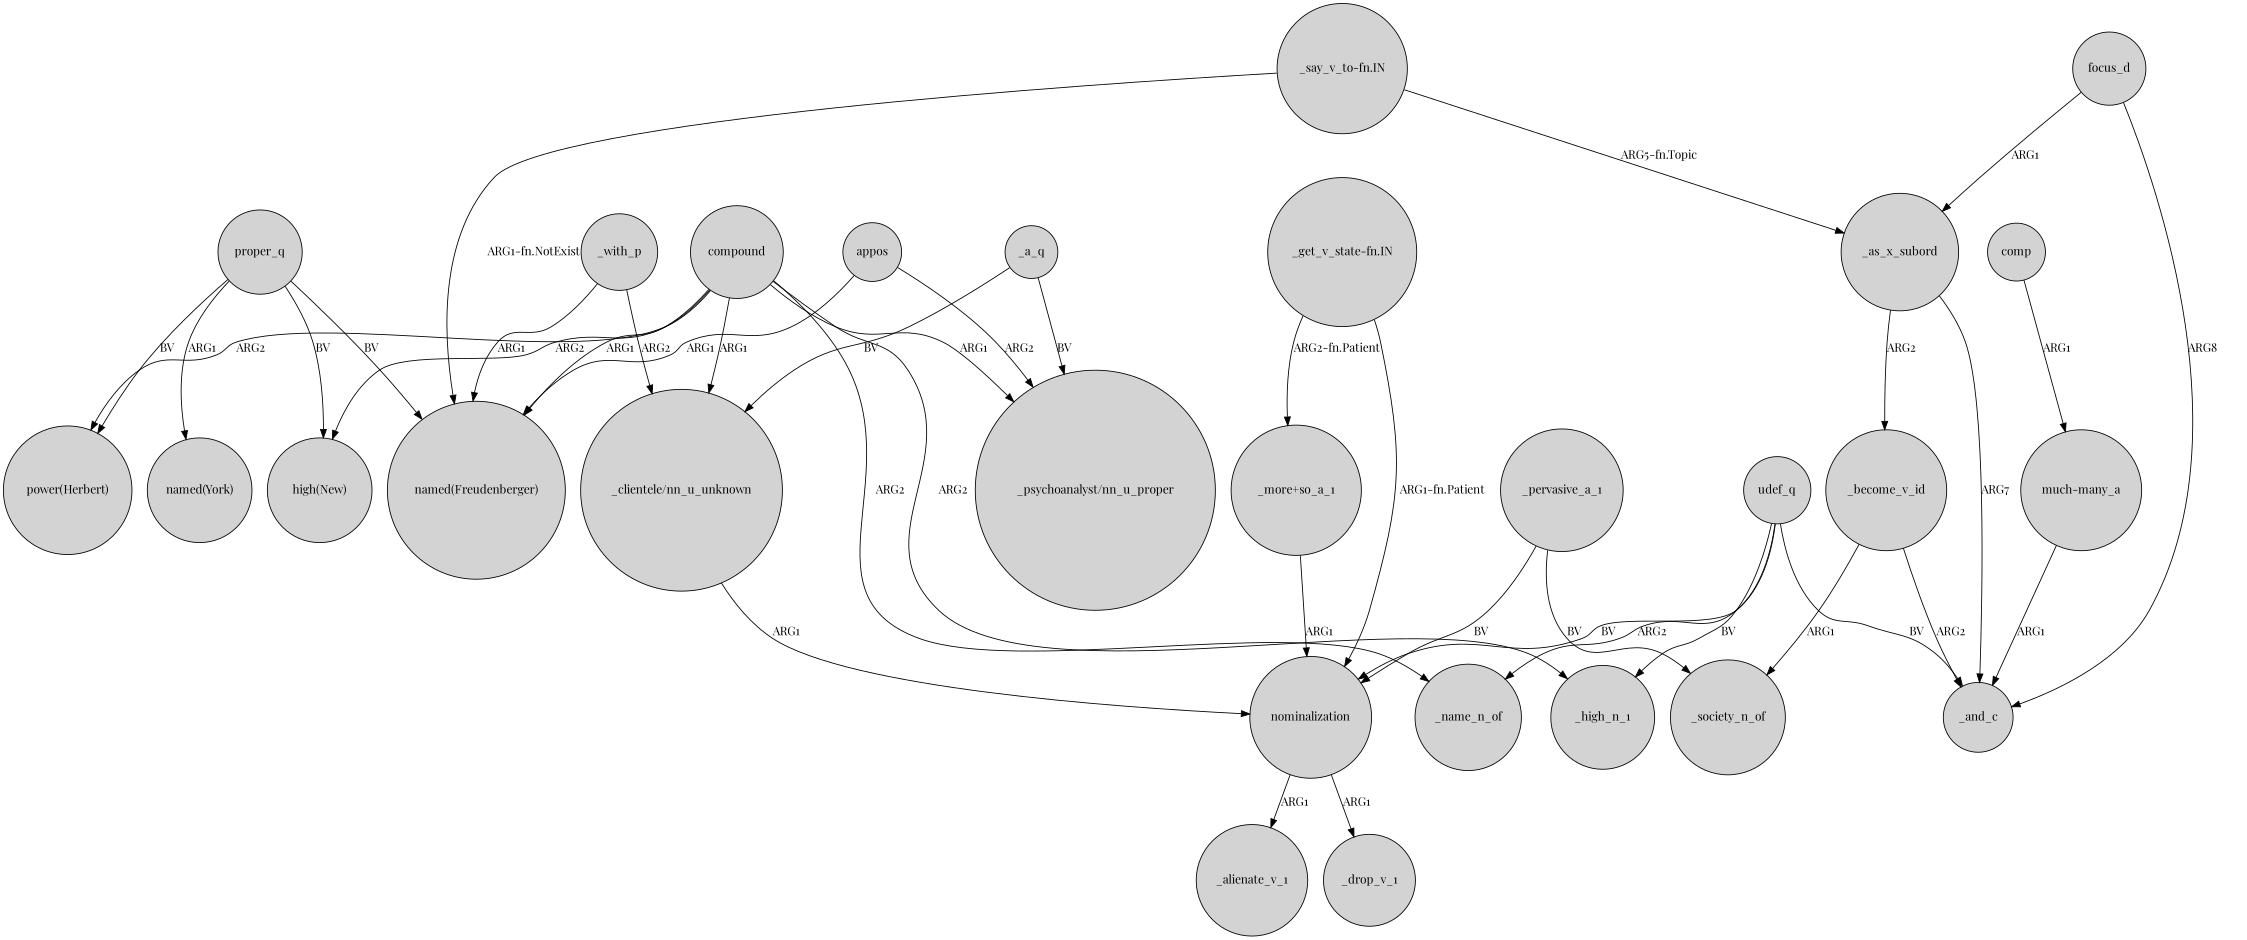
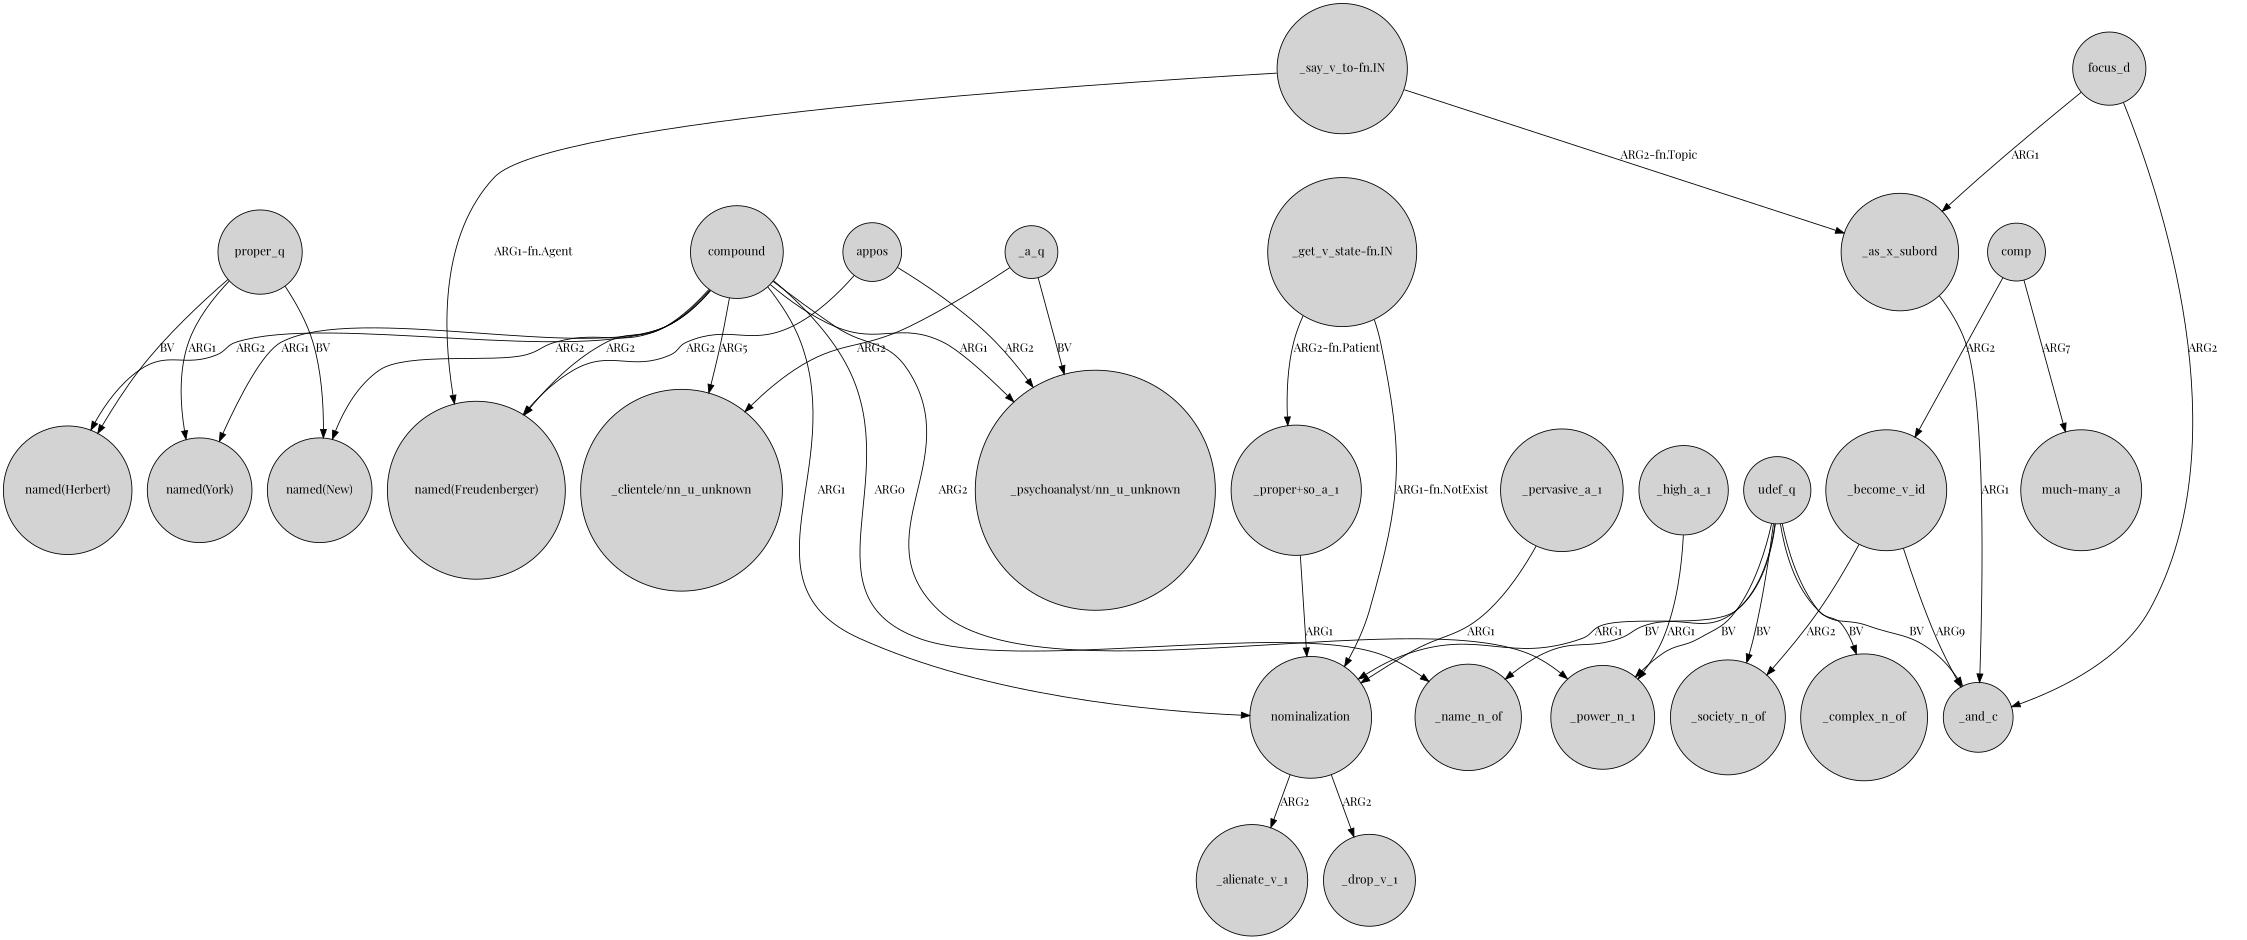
edge "_say_v_to-fn.IN" -> "_as_x_subord": label "ARG5-fn.Topic" -> "ARG2-fn.Topic"
edge "_say_v_to-fn.IN" -> "named(Freudenberger)": label "ARG1-fn.NotExist" -> "ARG1-fn.Agent"
node "_with_p": removed
edge "compound" -> "named(York)": added, label "ARG1"
edge "proper_q" -> "named(Freudenberger)": removed, label "BV"
edge "compound" -> "named(Freudenberger)": label "ARG1" -> "ARG2"
edge "appos" -> "named(Freudenberger)": label "ARG1" -> "ARG2"
edge "compound" -> "_clientele/nn_u_unknown": label "ARG1" -> "ARG5"
edge "_a_q" -> "_clientele/nn_u_unknown": label "BV" -> "ARG2"
edge "comp" -> "much-many_a": label "ARG1" -> "ARG7"
edge "focus_d" -> "_and_c": label "ARG8" -> "ARG2"
edge "_as_x_subord" -> "_become_v_id": now "comp" -> "_become_v_id"
node "power(Herbert)": label "power(Herbert)" -> "named(Herbert)"
node "high(New)": label "high(New)" -> "named(New)"
edge "compound" -> "_name_n_of": label "ARG2" -> "ARG0"
node "_psychoanalyst/nn_u_proper": label "_psychoanalyst/nn_u_proper" -> "_psychoanalyst/nn_u_unknown"
node "_more+so_a_1": label "_more+so_a_1" -> "_proper+so_a_1"
edge "_get_v_state-fn.IN" -> "nominalization": label "ARG1-fn.Patient" -> "ARG1-fn.NotExist"
node "_high_a_1": added
edge "_as_x_subord" -> "_and_c": label "ARG7" -> "ARG1"
edge "much-many_a" -> "_and_c": removed, label "ARG1"
edge "_pervasive_a_1" -> "nominalization": label "BV" -> "ARG1"
edge "udef_q" -> "nominalization": label "BV" -> "ARG1"
edge "udef_q" -> "_name_n_of": label "ARG2" -> "BV"
edge "_become_v_id" -> "_society_n_of": label "ARG1" -> "ARG2"
edge "_become_v_id" -> "_and_c": label "ARG2" -> "ARG9"
edge "_pervasive_a_1" -> "_society_n_of": now "udef_q" -> "_society_n_of"
edge "_clientele/nn_u_unknown" -> "nominalization": now "compound" -> "nominalization"
node "_high_n_1": label "_high_n_1" -> "_power_n_1"
node "_complex_n_of": added
edge "nominalization" -> "_alienate_v_1": label "ARG1" -> "ARG2"
edge "nominalization" -> "_drop_v_1": label "ARG1" -> "ARG2"
